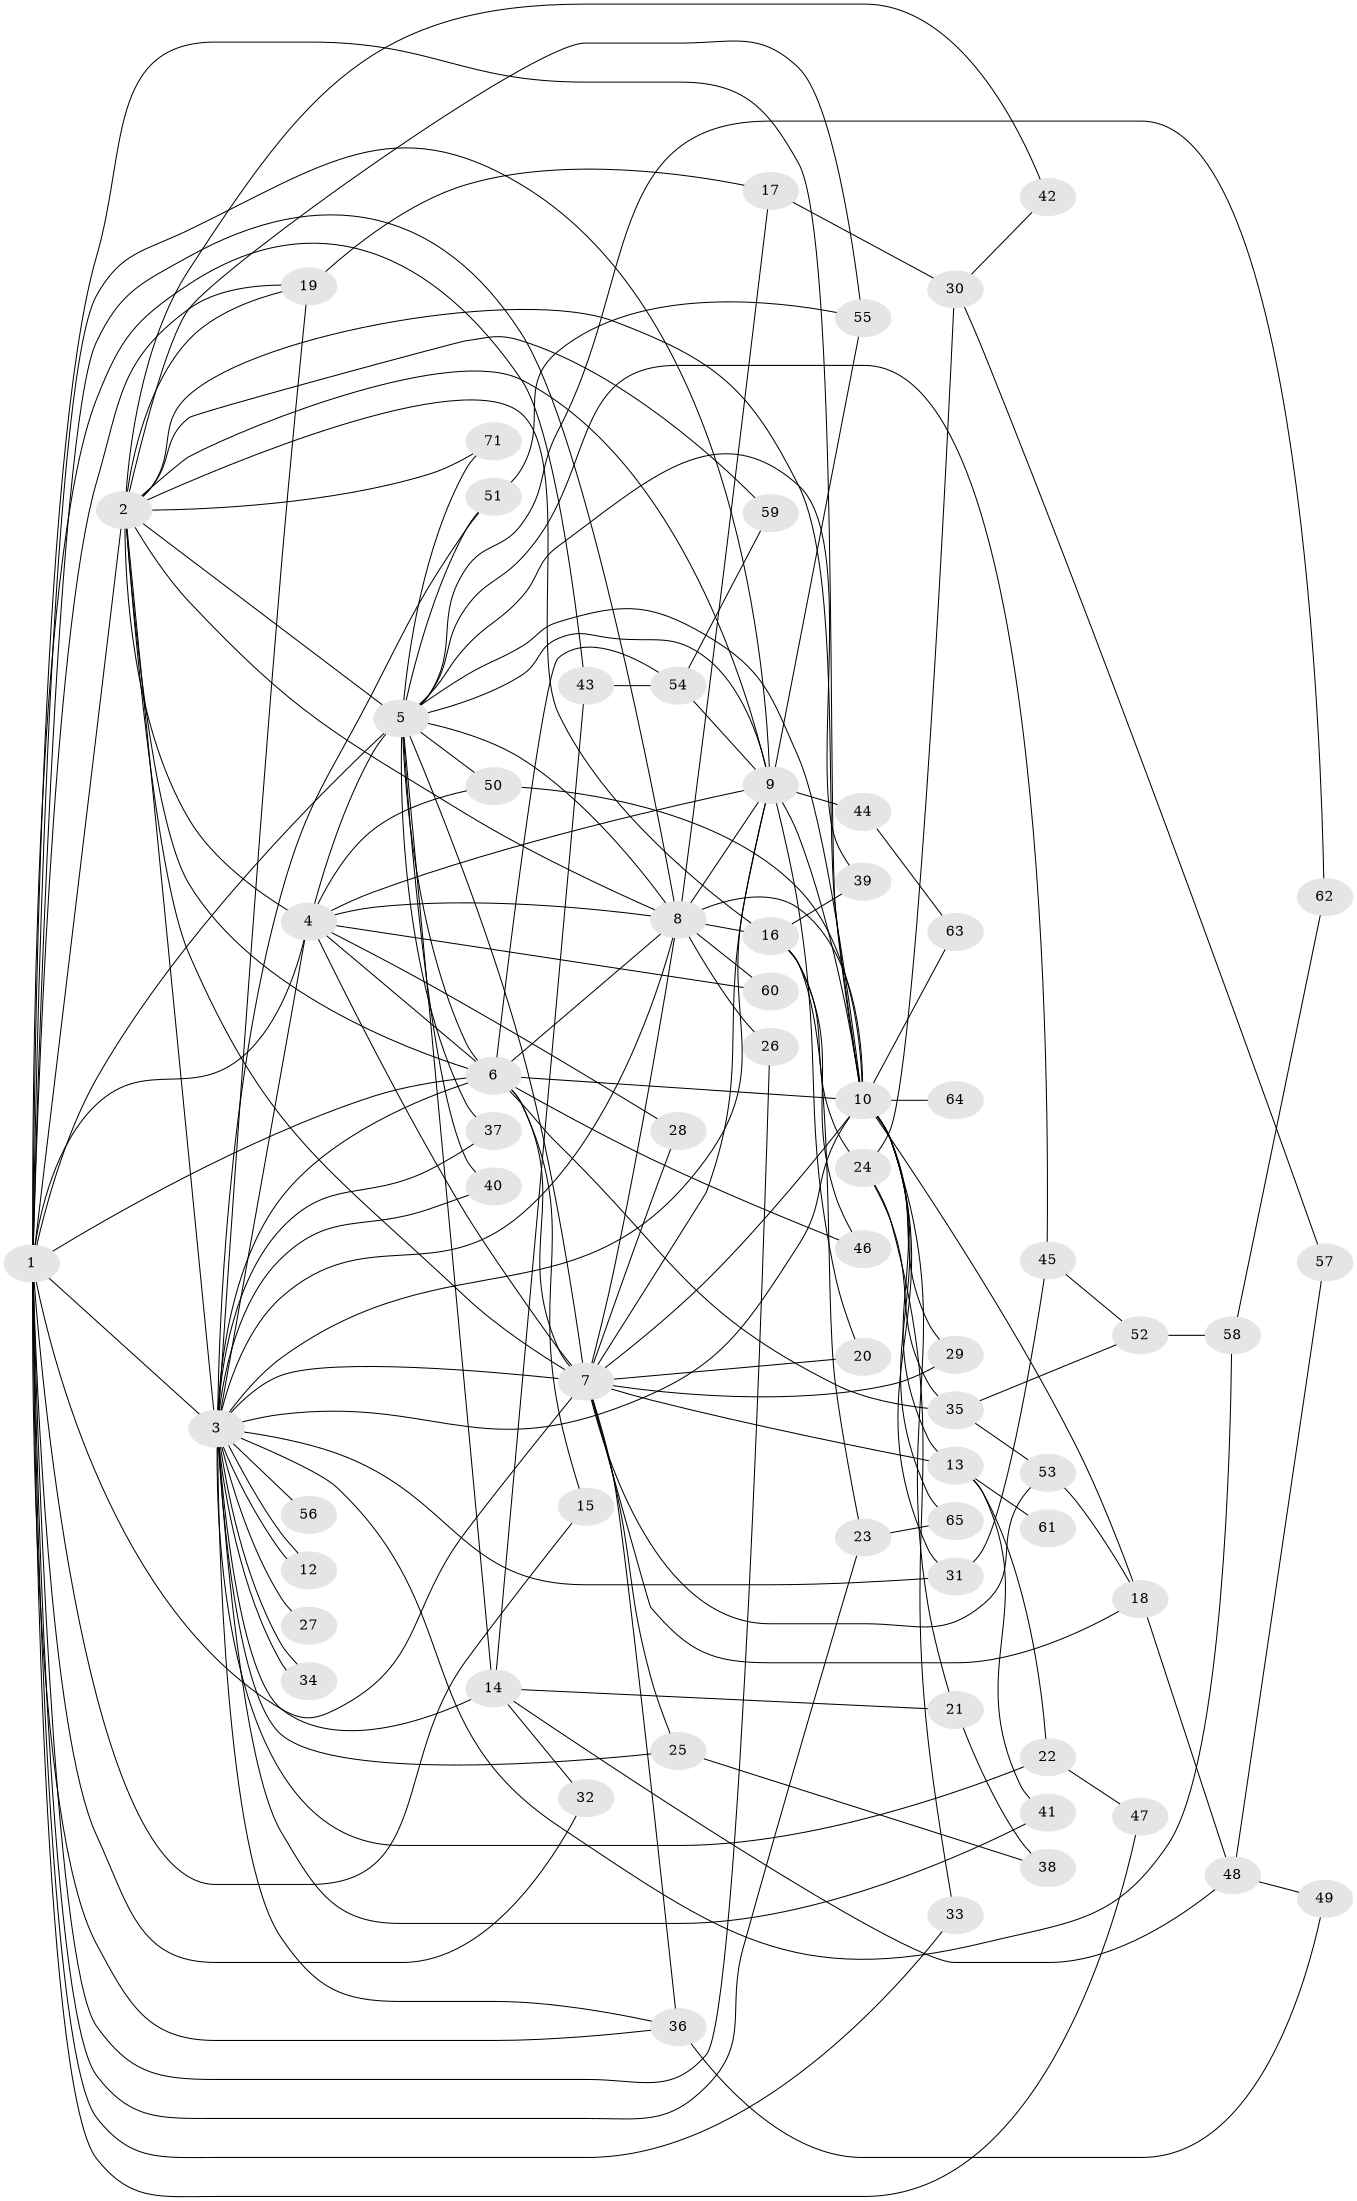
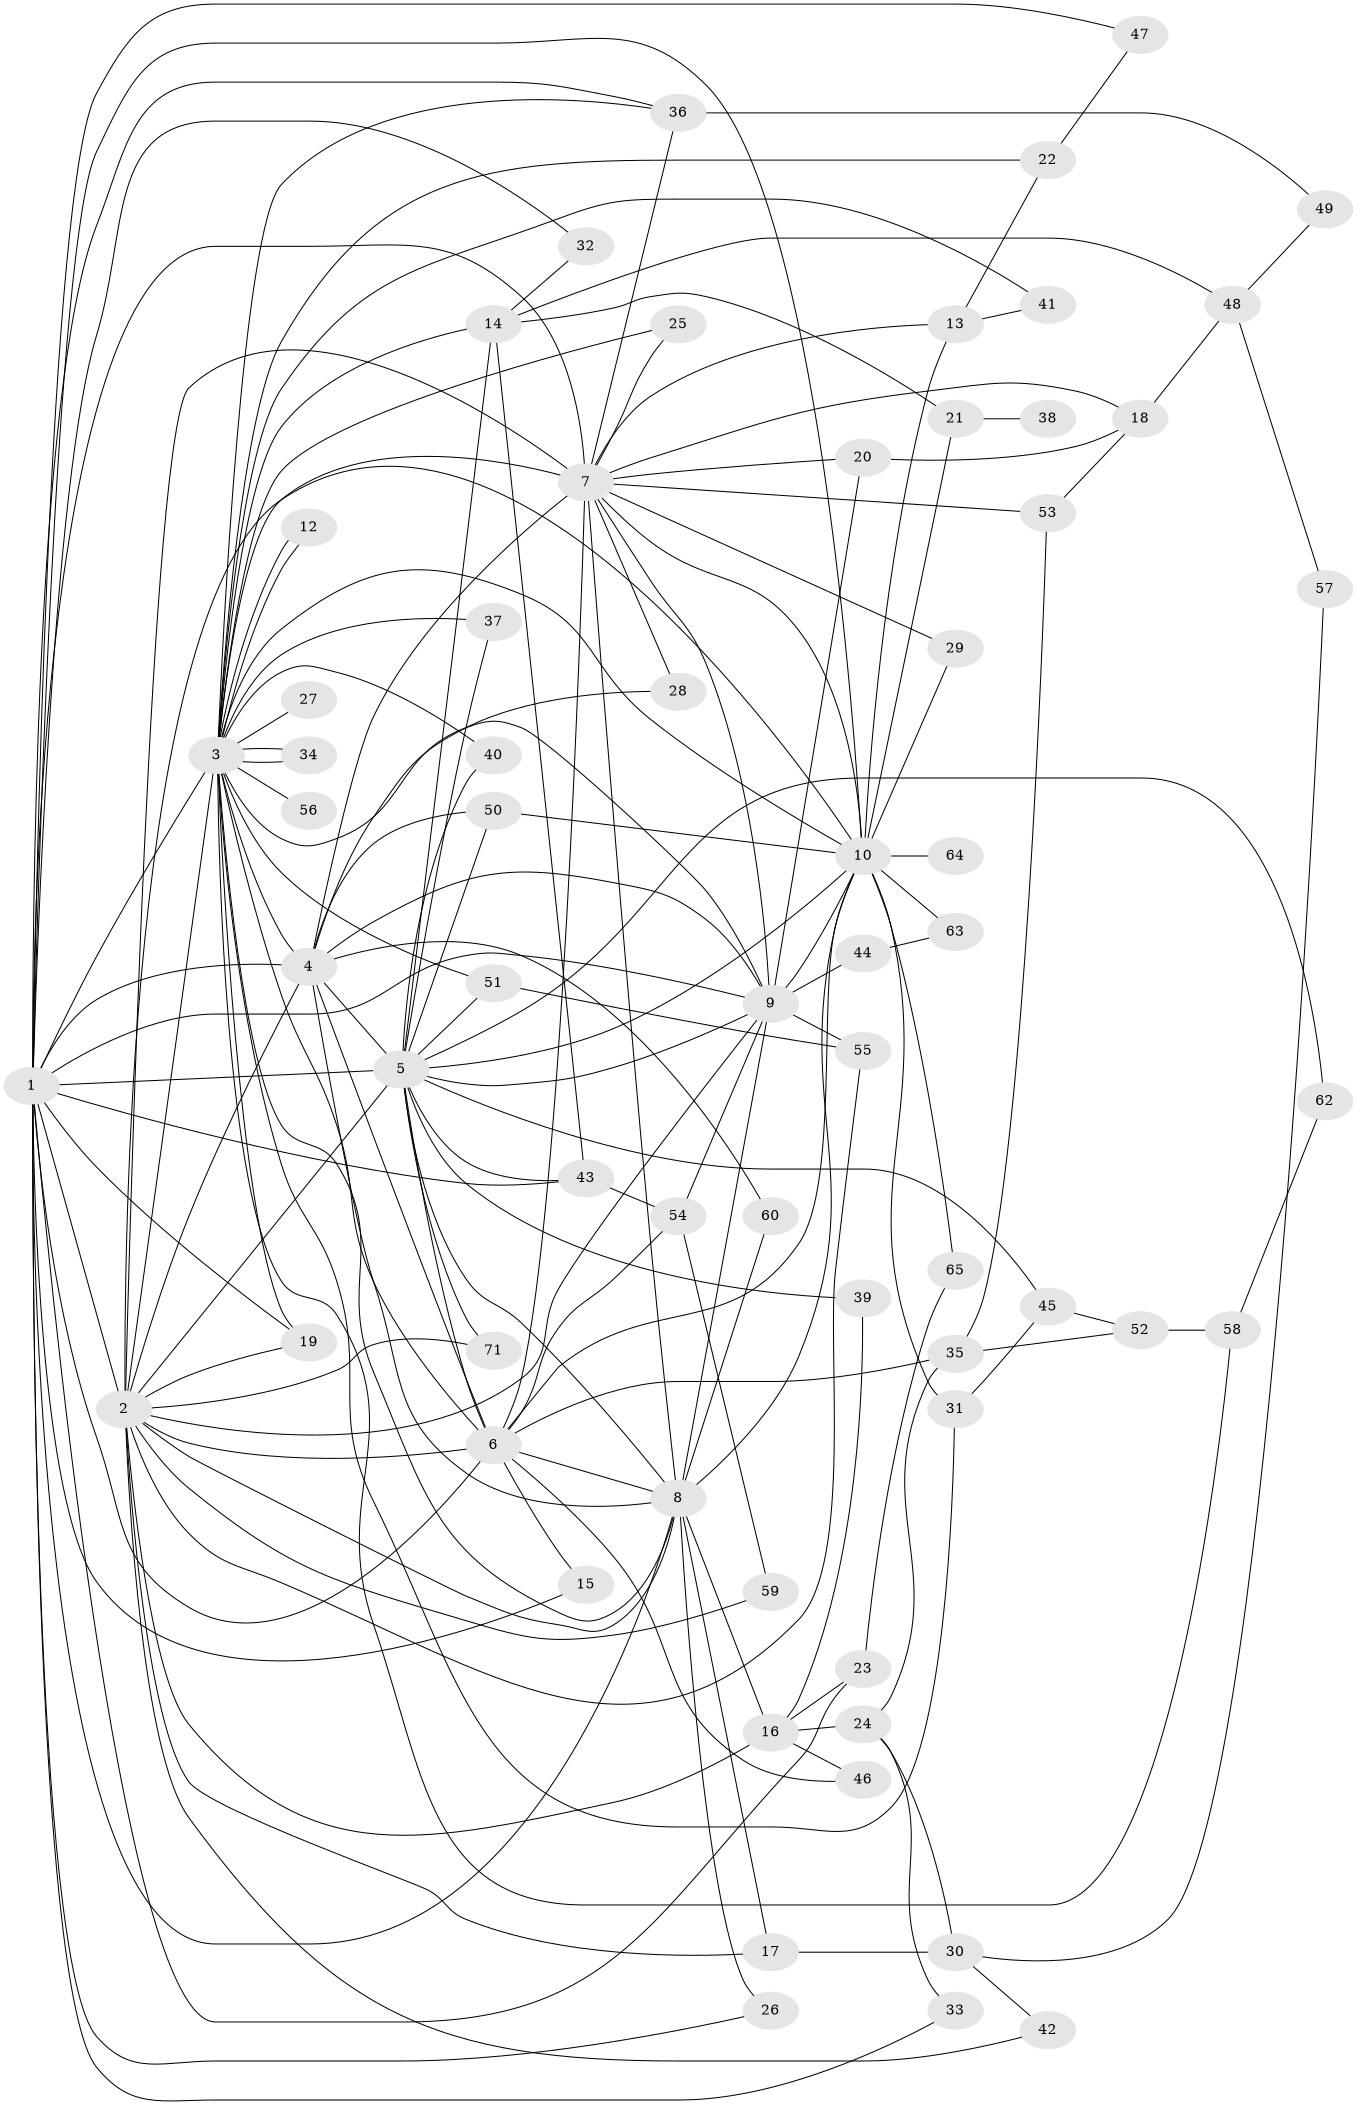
edge "17" -- "19": now "17" -- "2"
edge "5" -- "7": now "5" -- "43"
edge "10" -- "18": now "20" -- "18"
node "61": removed
edge "25" -- "38": removed
